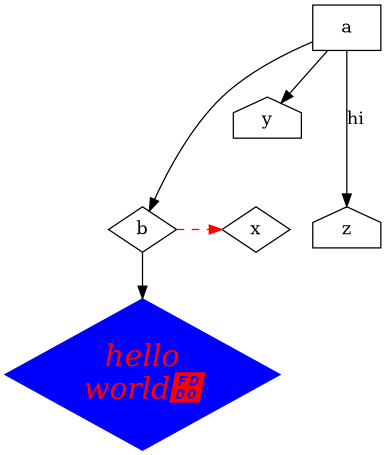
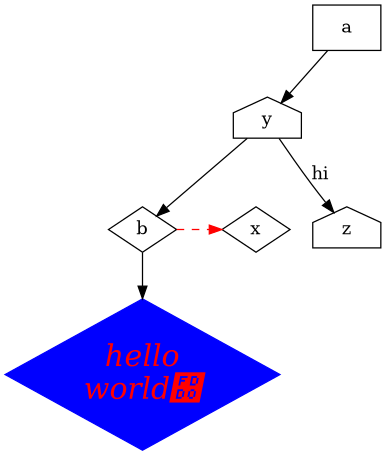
edge "a" -> "b": now "y" -> "b"
edge "a" -> "z": now "y" -> "z"
